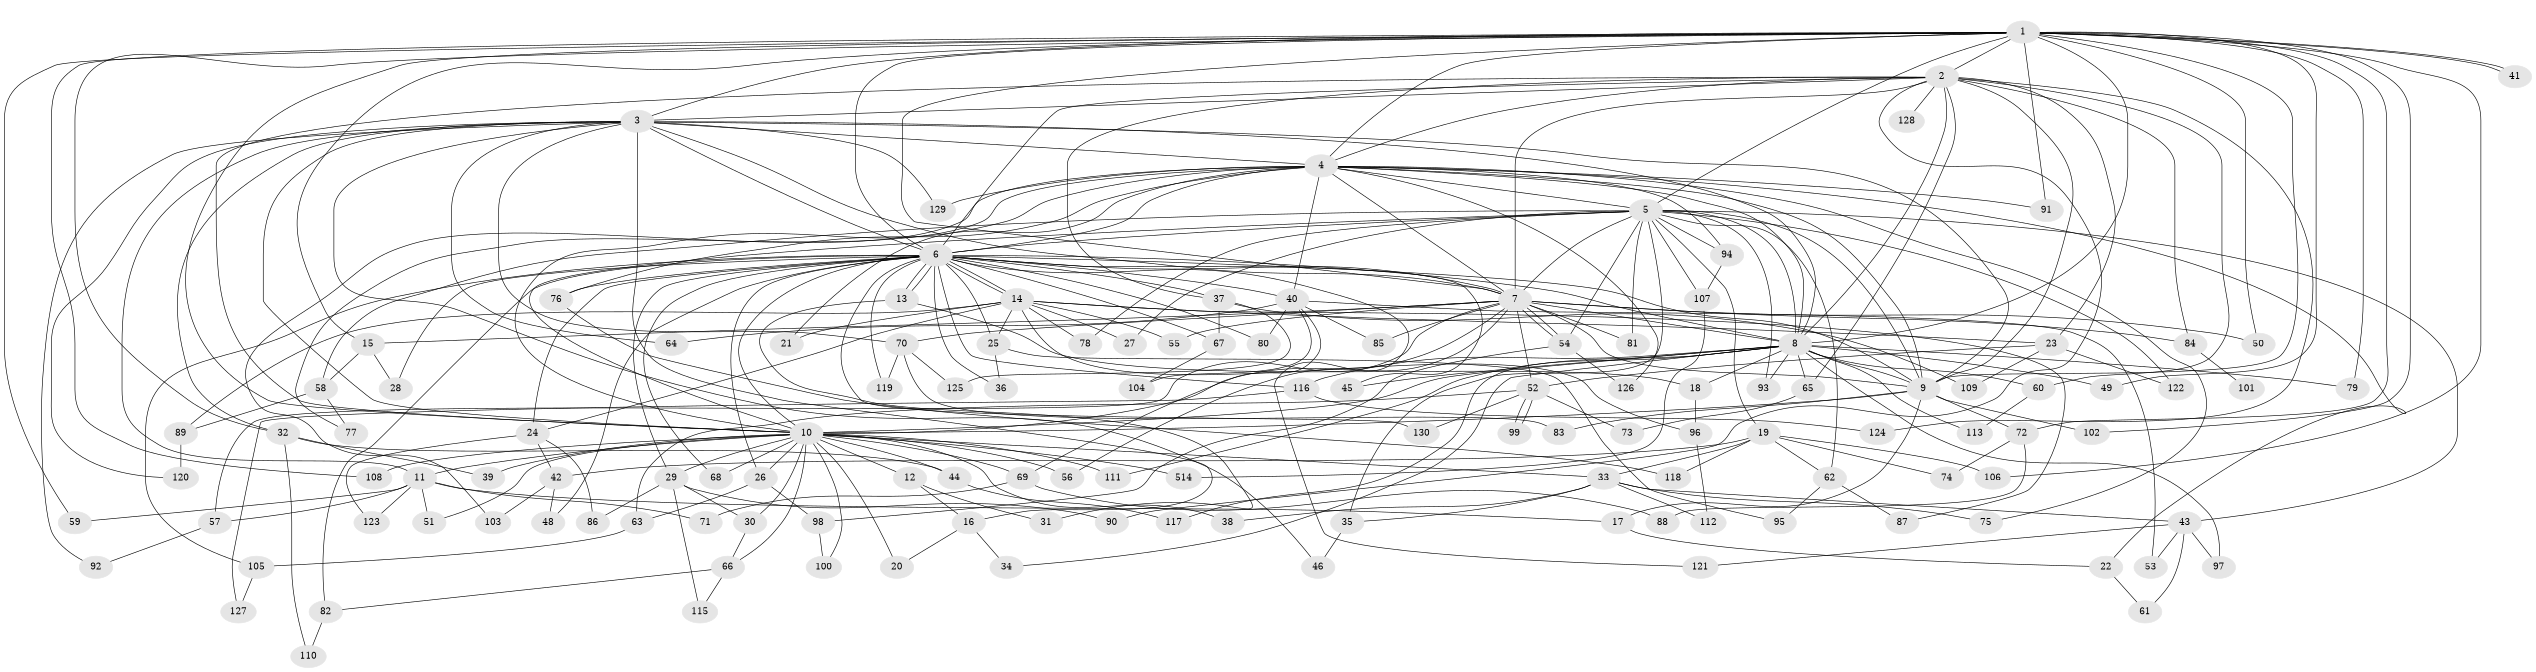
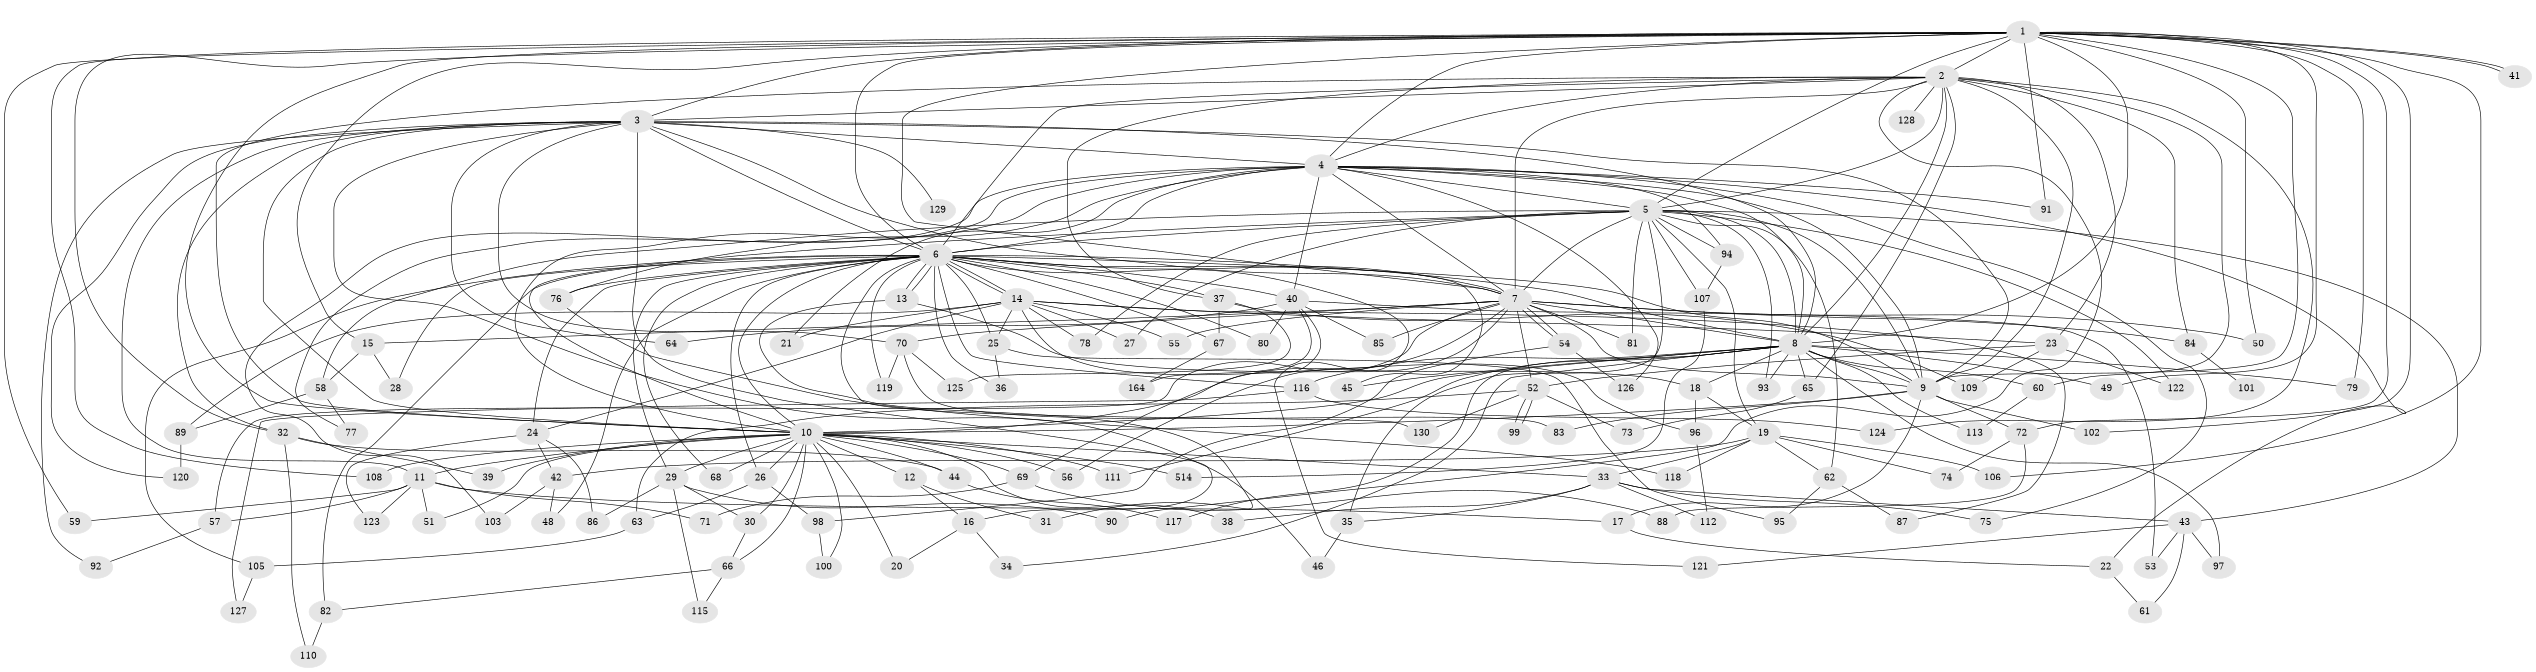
edge "4" -- "129": removed
edge "5" -- "54": now "5" -- "2"
node "104": label "104" -> "164"
edge "18" -- "19": added
